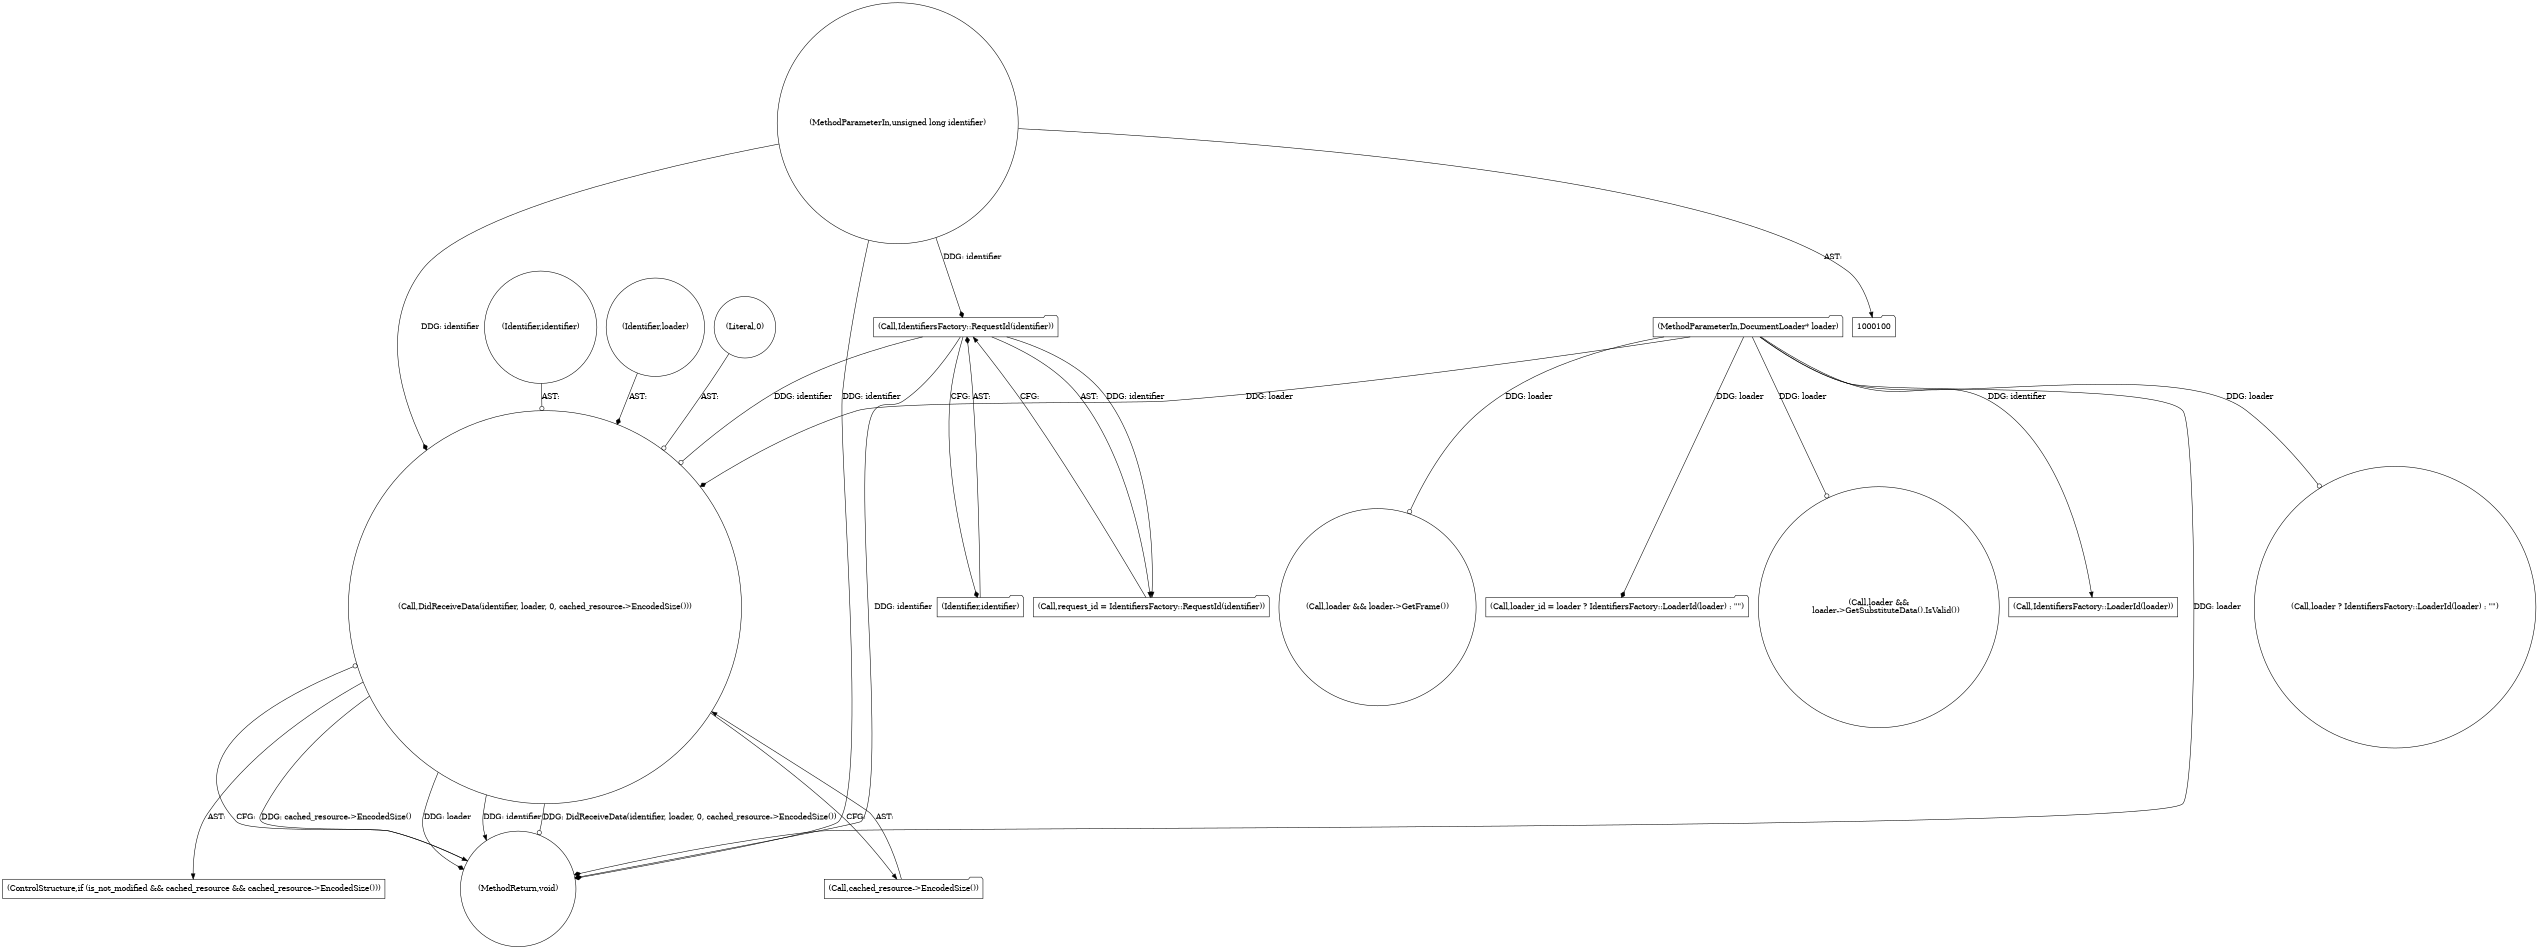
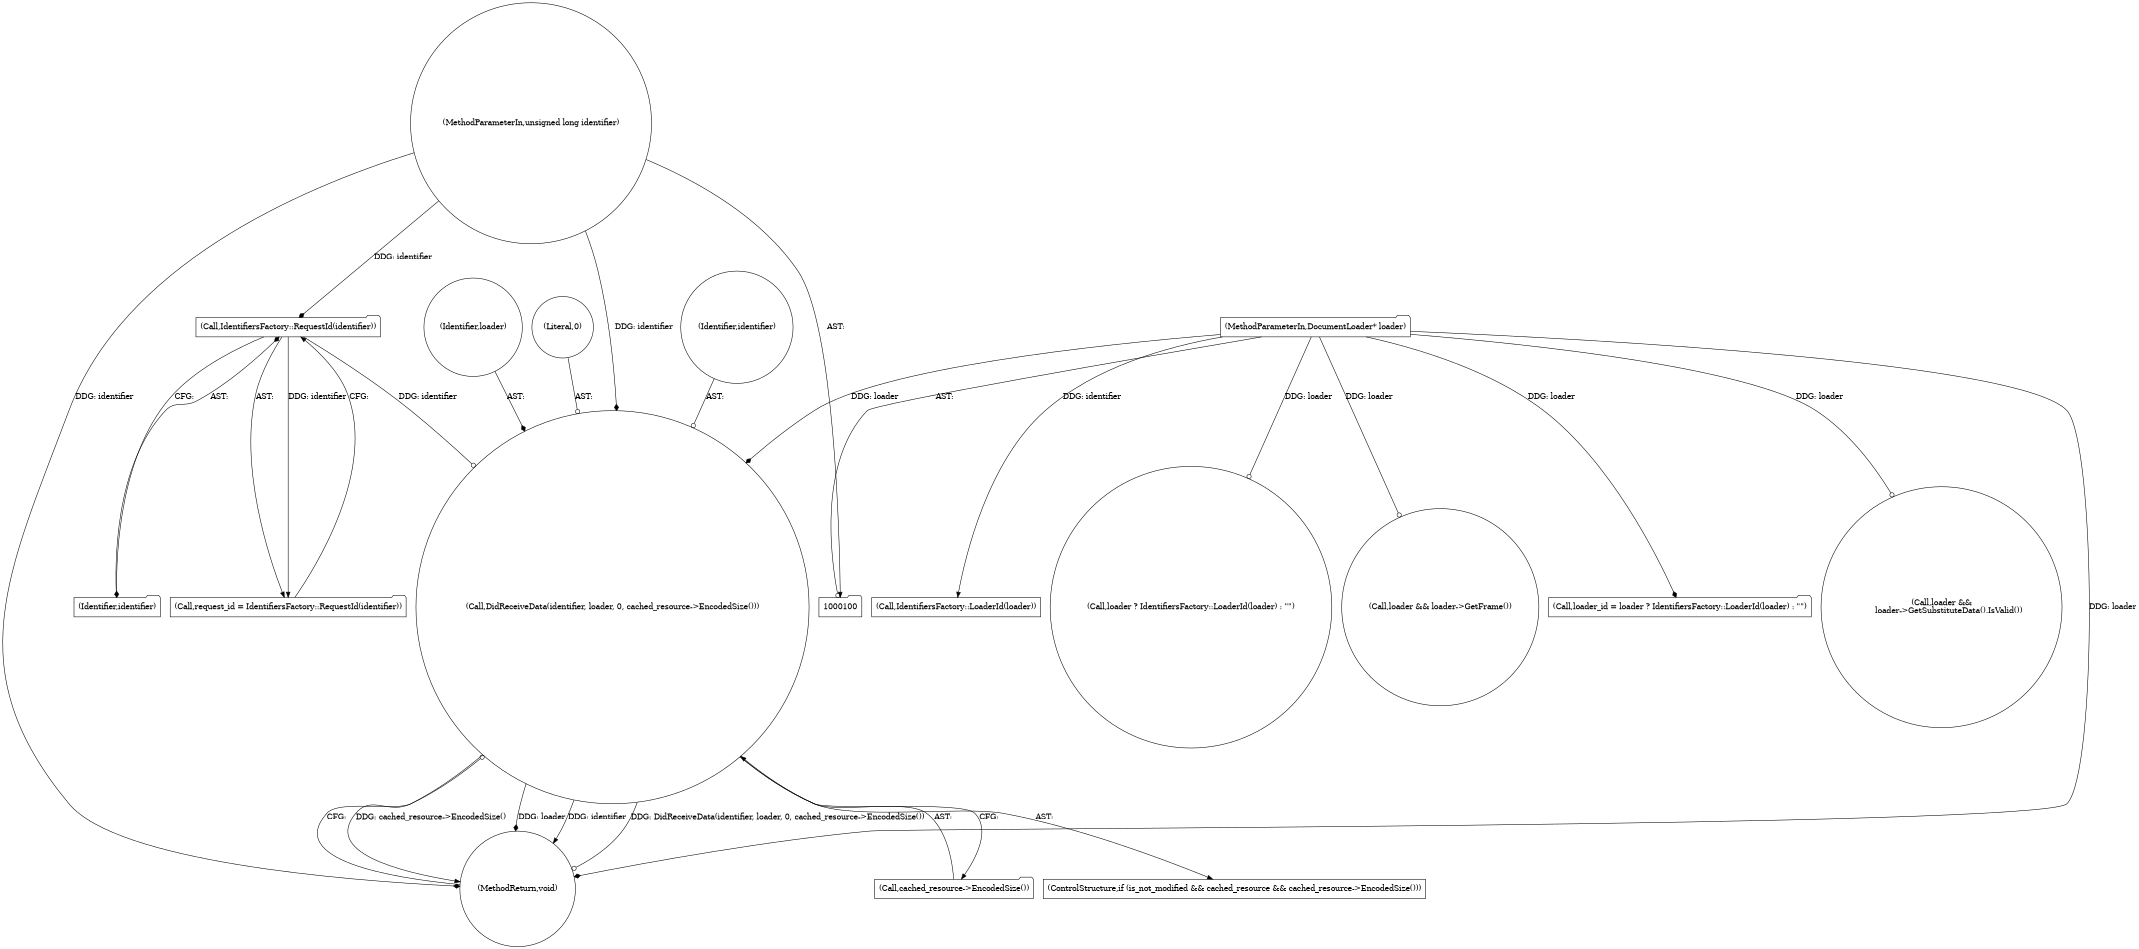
edge "(MethodParameterIn,DocumentLoader* loader)" -> "1000100": added, label "AST:"
edge "(Call,IdentifiersFactory::RequestId(identifier))" -> "(MethodReturn,void)": removed, label "DDG: identifier"
